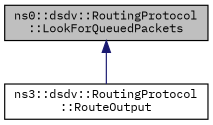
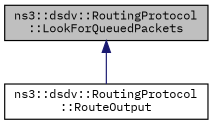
node "ns0::dsdv::RoutingProtocol ::LookForQueuedPackets": label "ns0::dsdv::RoutingProtocol ::LookForQueuedPackets" -> "ns3::dsdv::RoutingProtocol ::LookForQueuedPackets"
